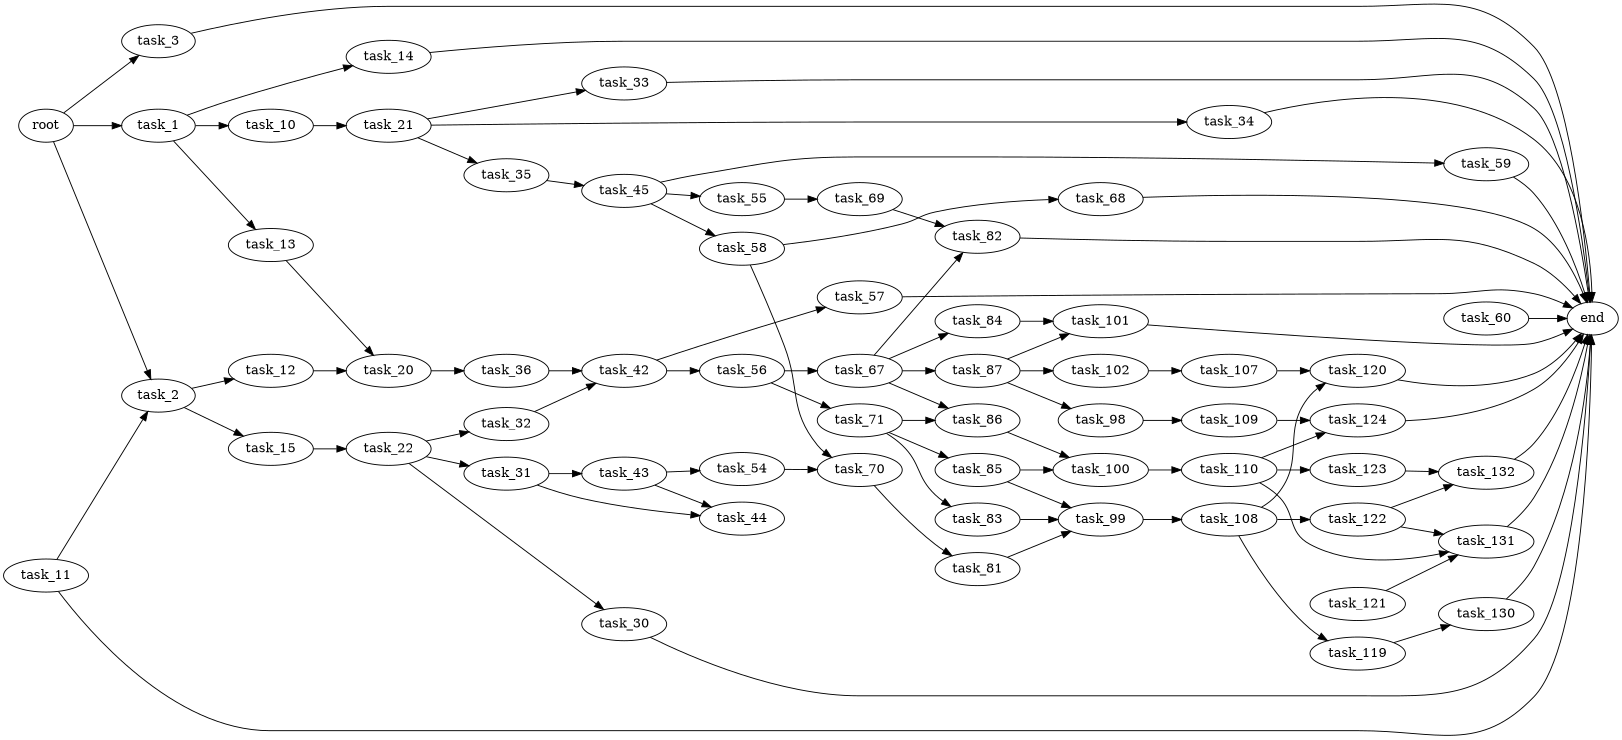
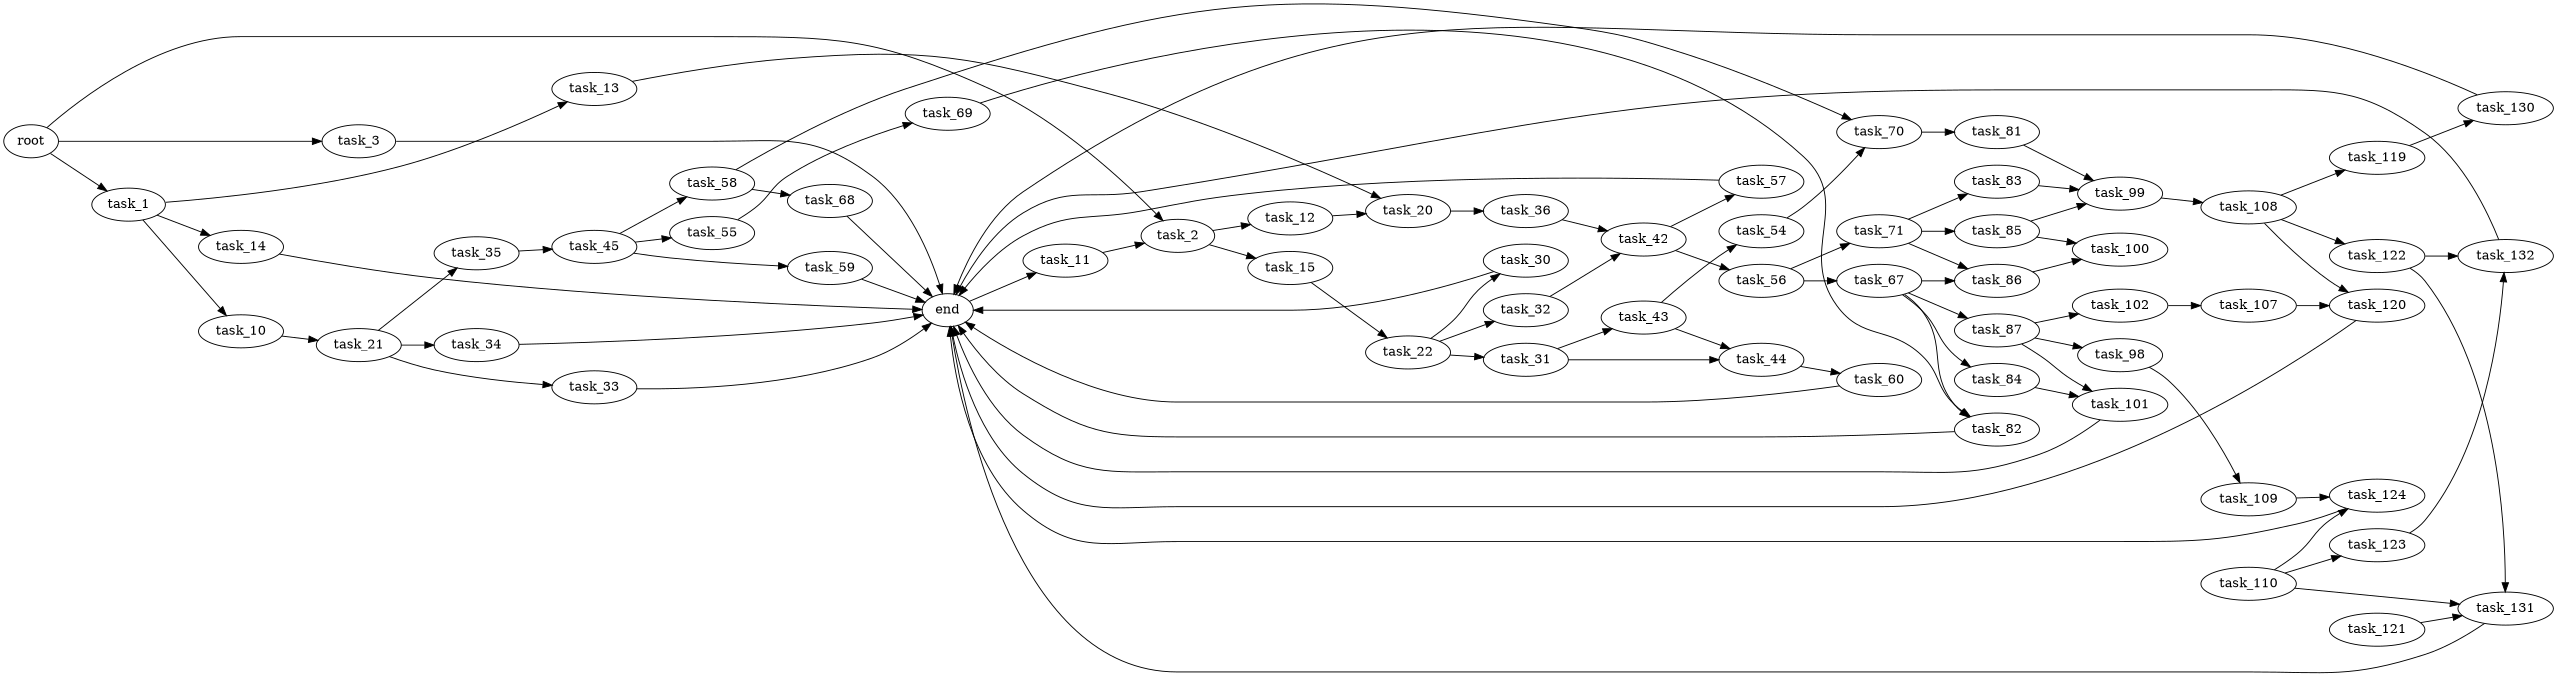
edge "task_44" -> "task_60": added
edge "task_100" -> "task_110": removed
edge "task_11" -> "end": reversed
